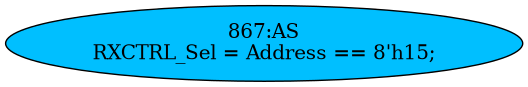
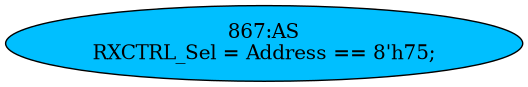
node "867:AS RXCTRL_Sel = Address == 8'h15;": label "867:AS RXCTRL_Sel = Address == 8'h15;" -> "867:AS RXCTRL_Sel = Address == 8'h75;"
